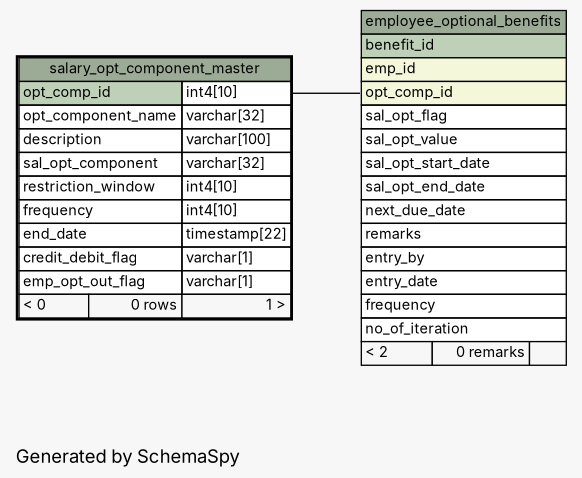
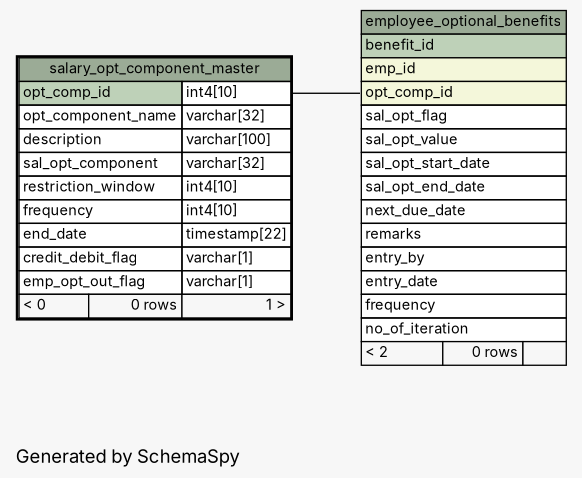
node "employee_optional_benefits": text "0 remarks" -> "0 rows"
